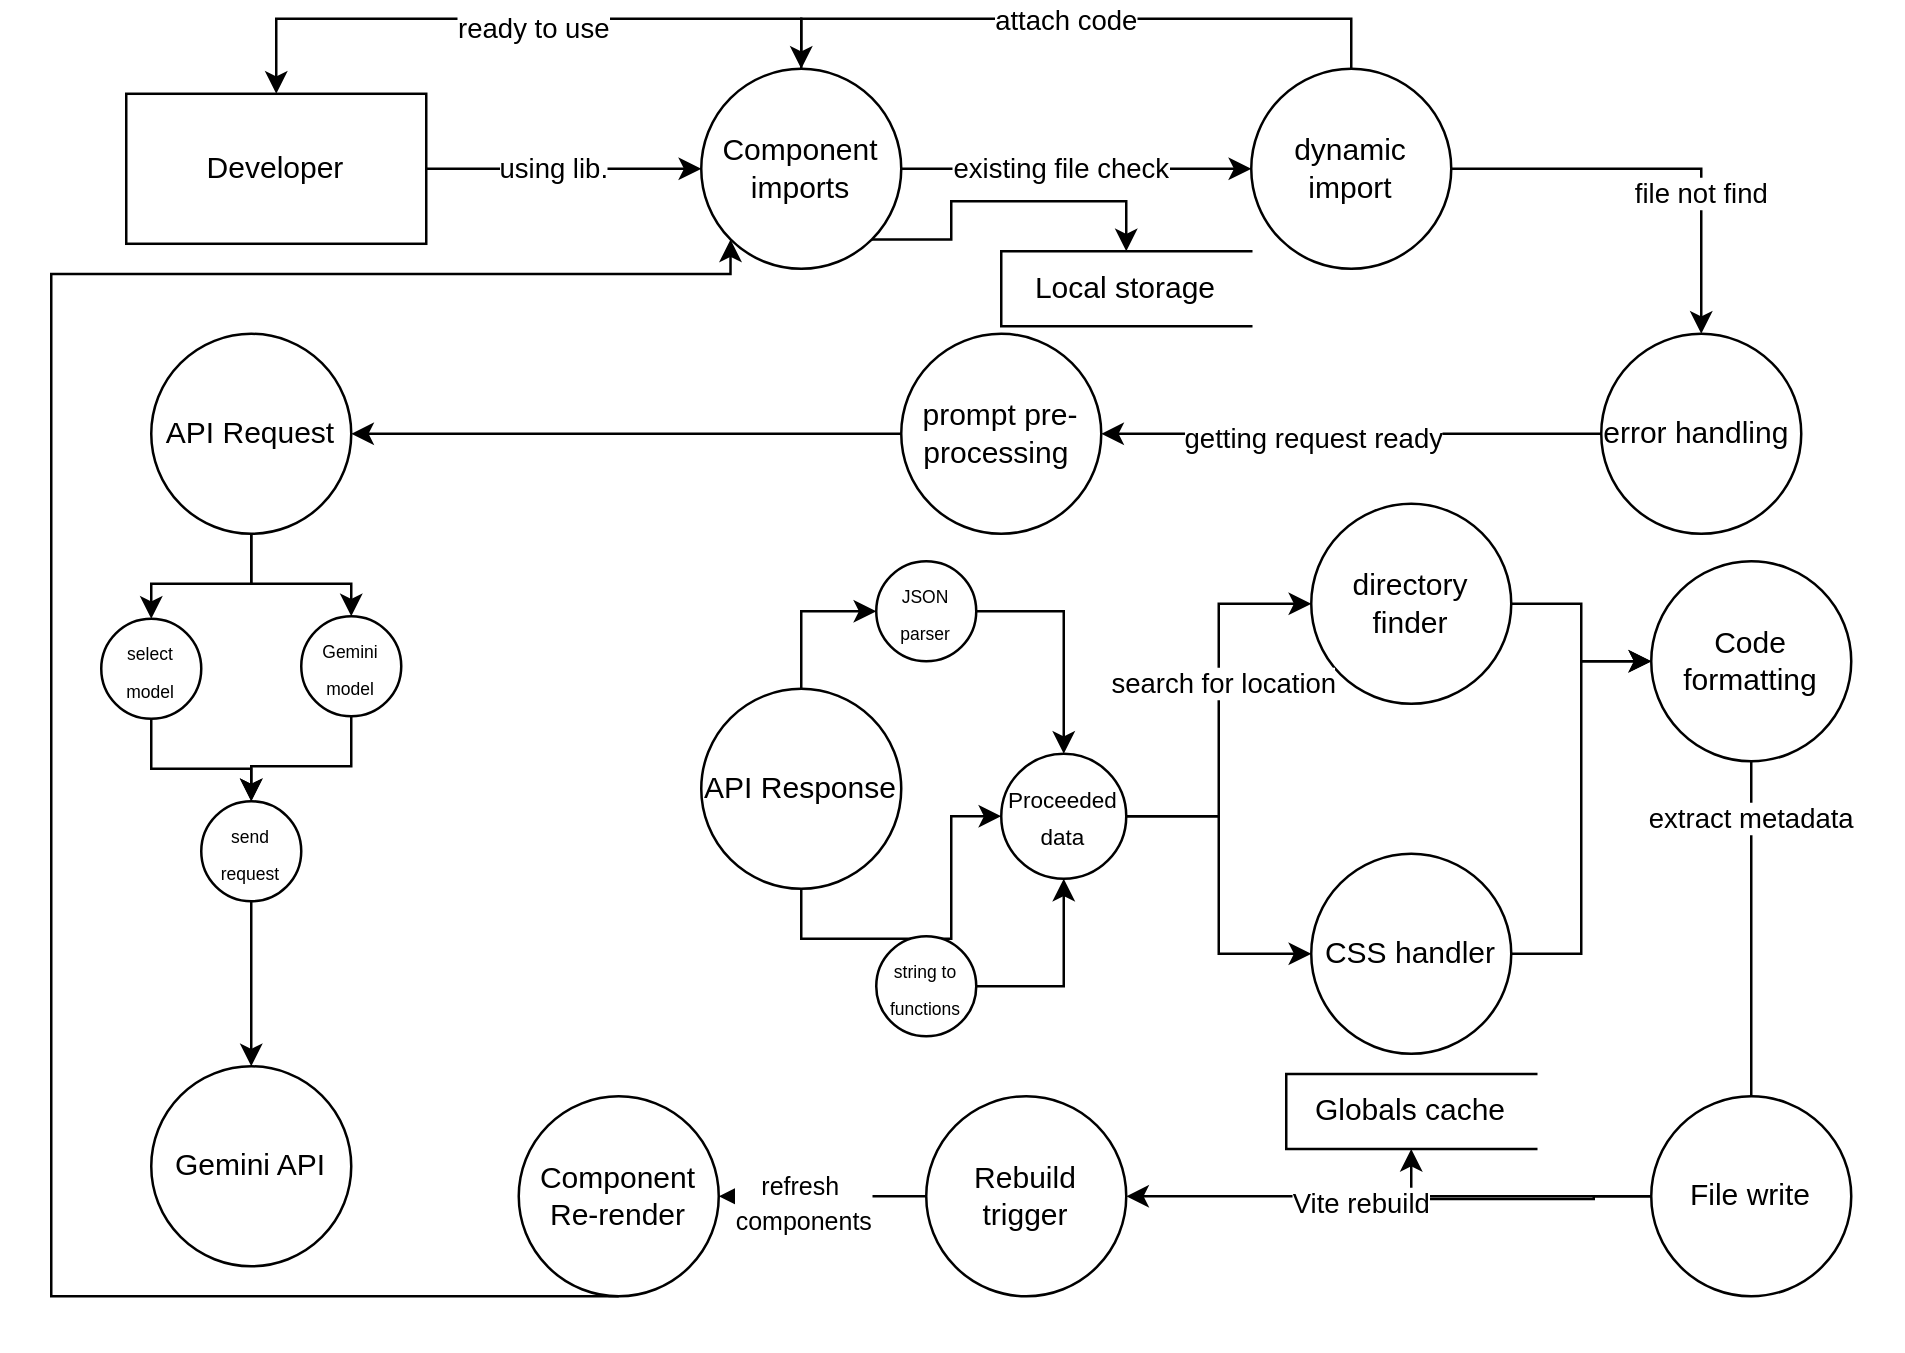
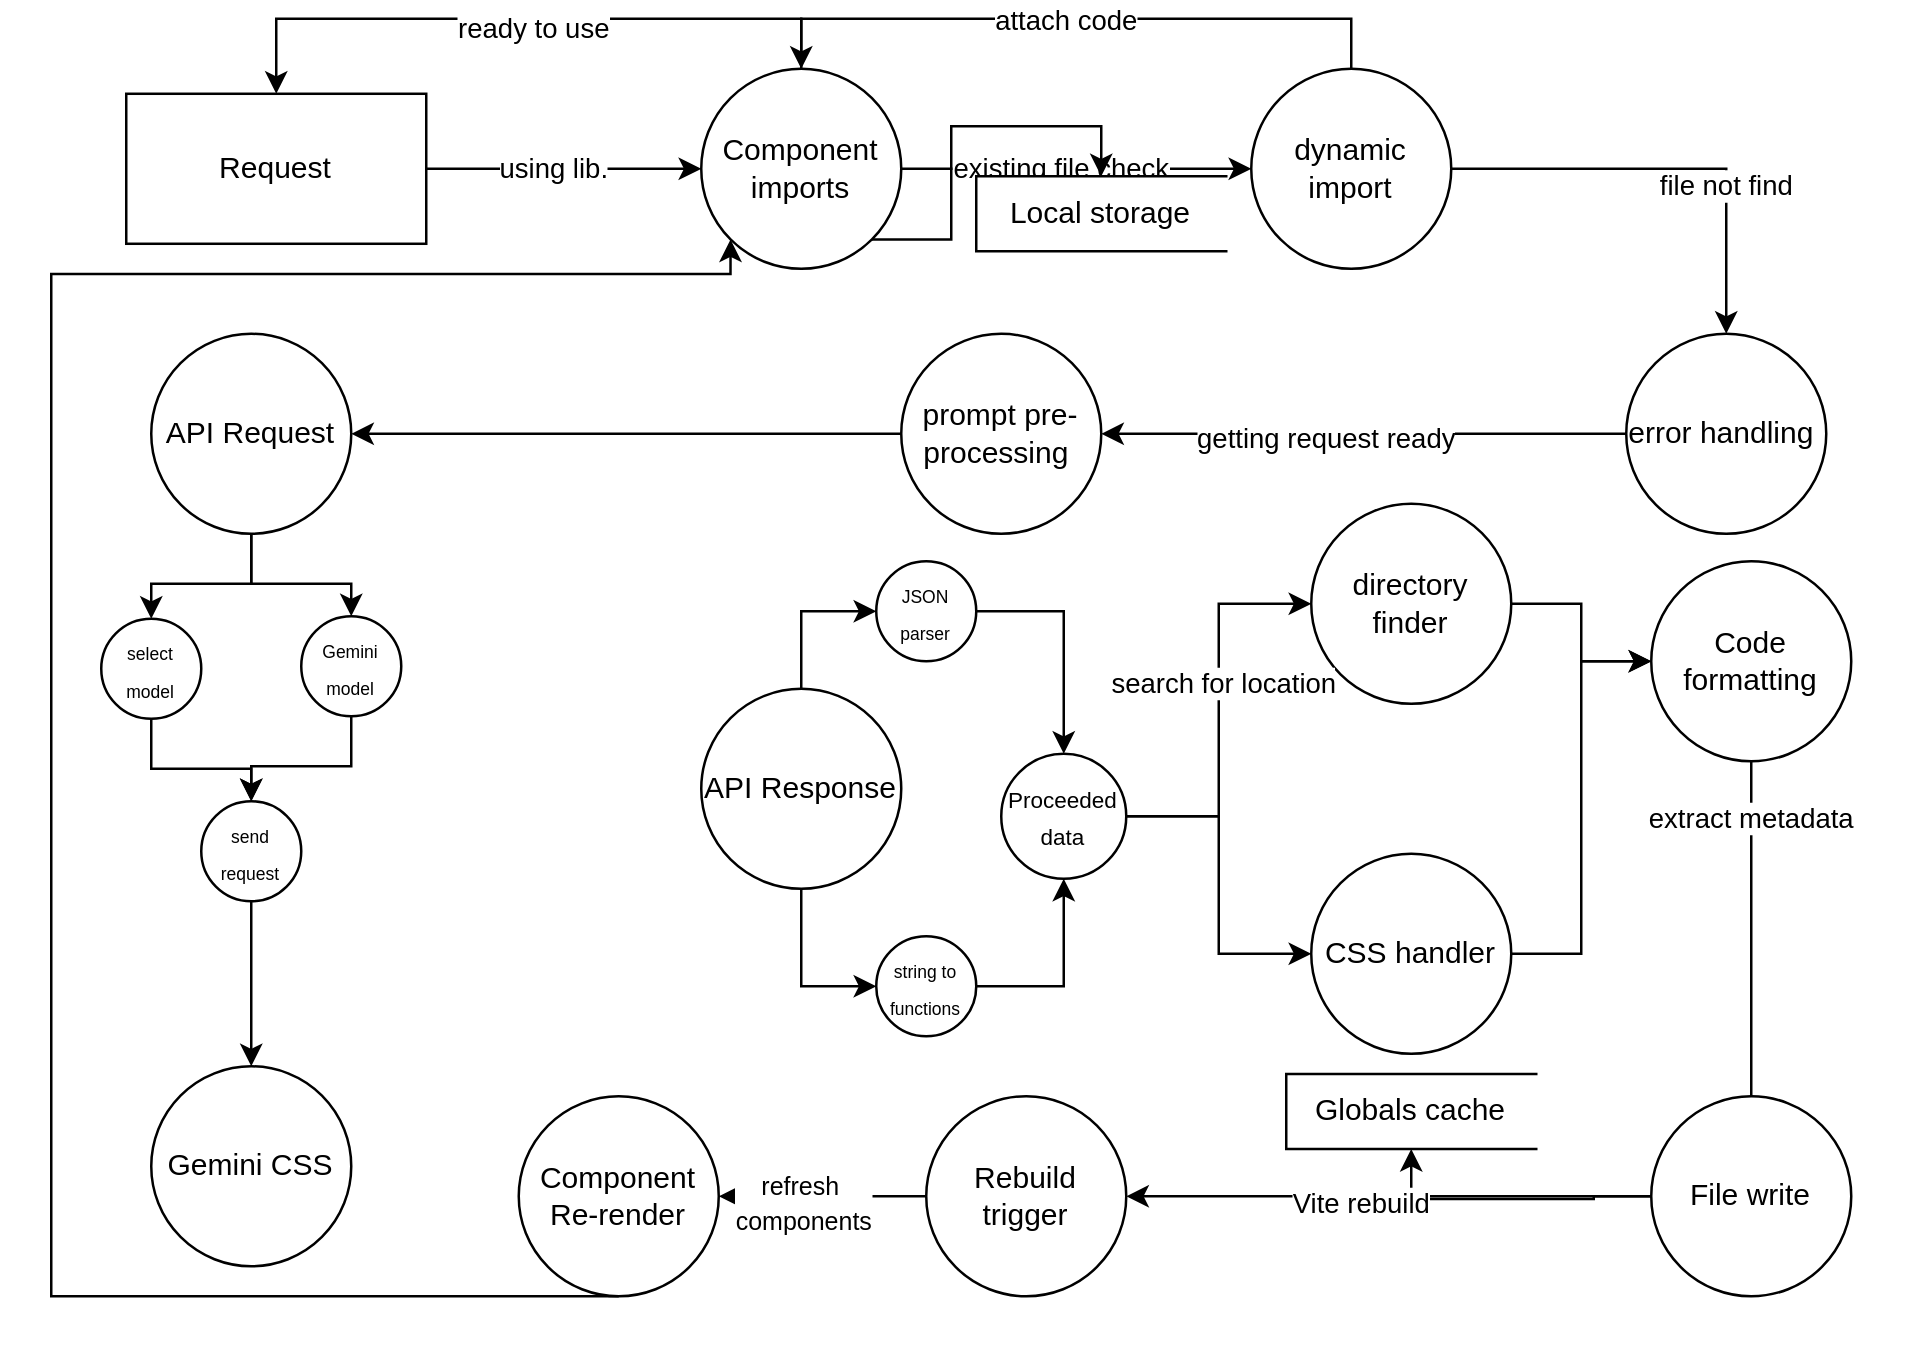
node "Developer": label "Developer" -> "Request"
node "Local storage": moved (1126, 289) -> (1101, 214)
node "error handling": moved (1701, 434) -> (1726, 434)
edge "API Response" -> "Proceeded data": now "API Response" -> "string to functions"
node "Gemini API": label "Gemini API" -> "Gemini CSS"
